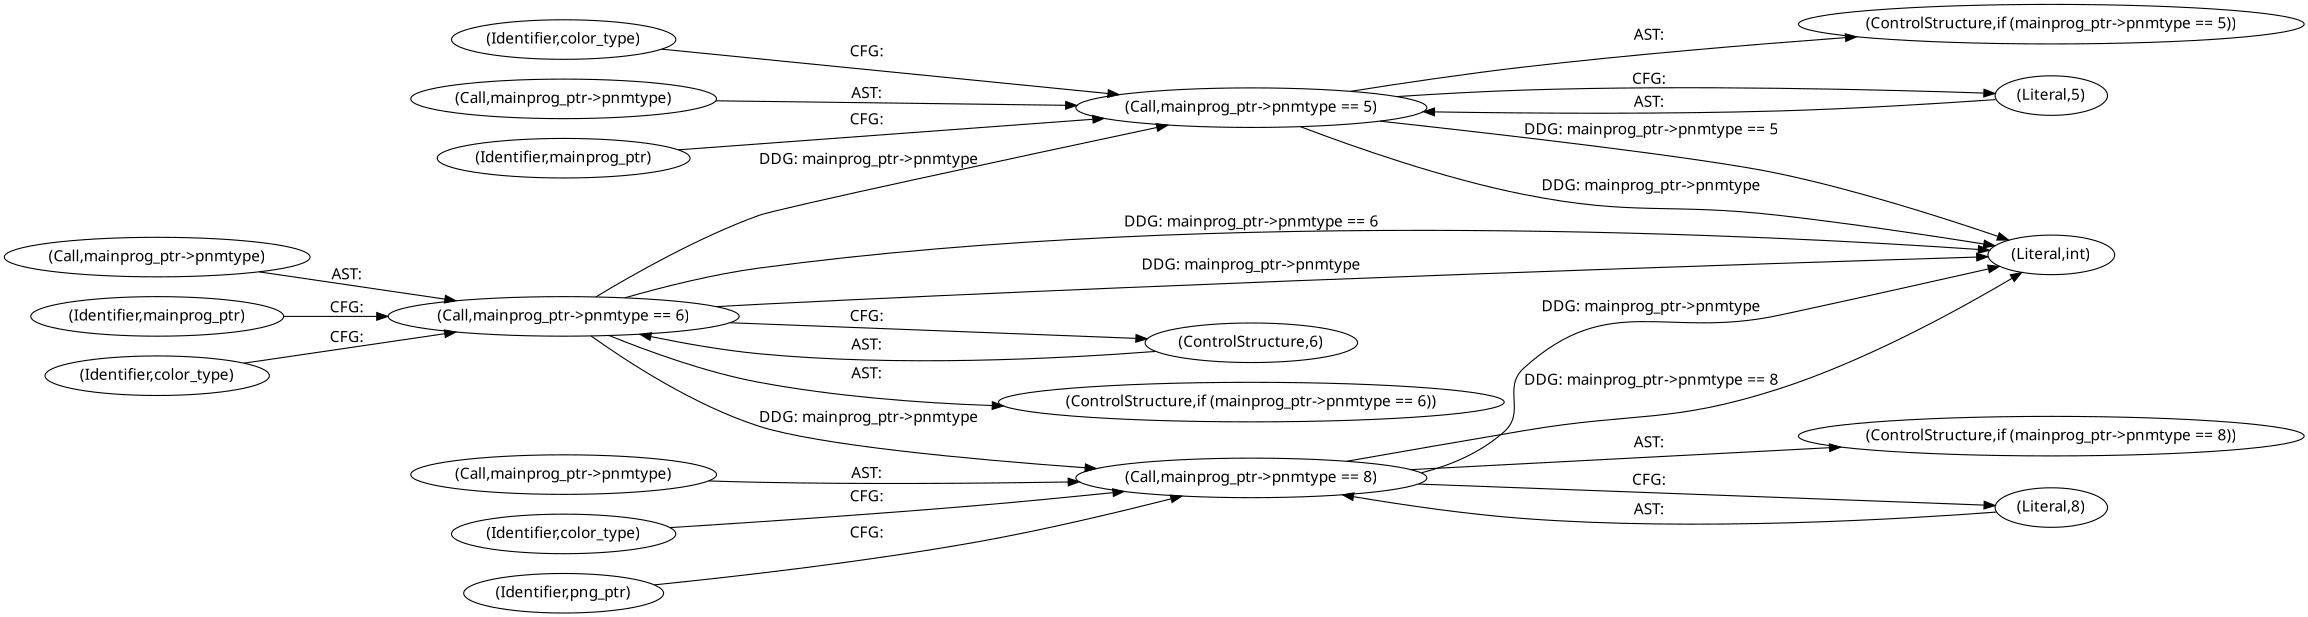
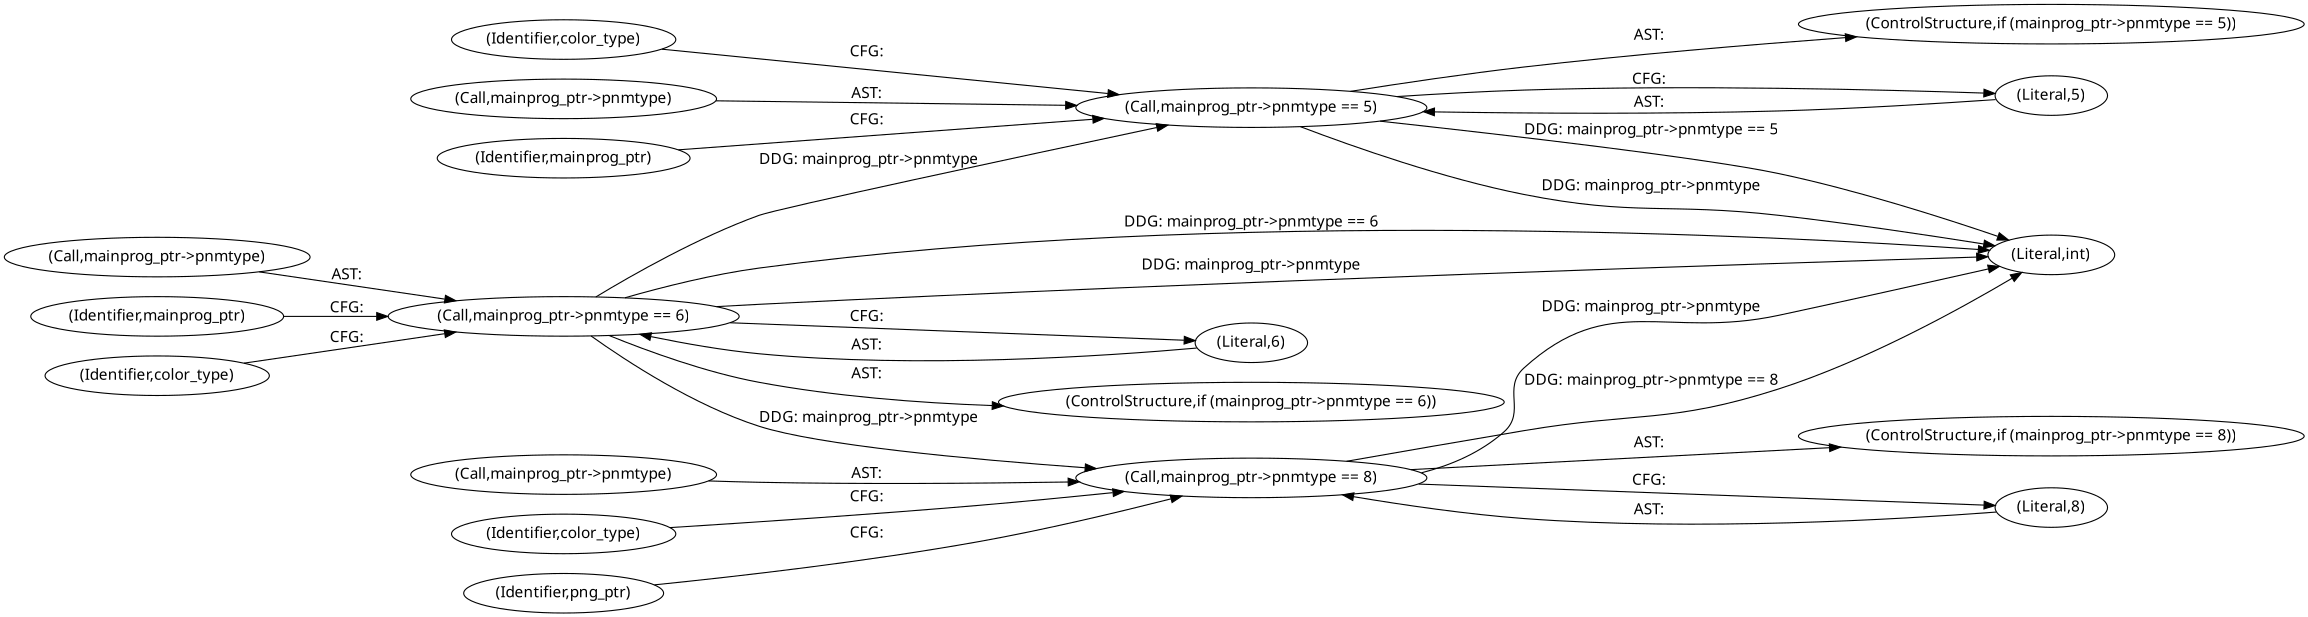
node "(ControlStructure,6)": label "(ControlStructure,6)" -> "(Literal,6)"
